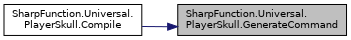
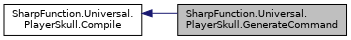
edge "SharpFunction.Universal. PlayerSkull.Compile" -> "SharpFunction.Universal. PlayerSkull.GenerateCommand": reversed
